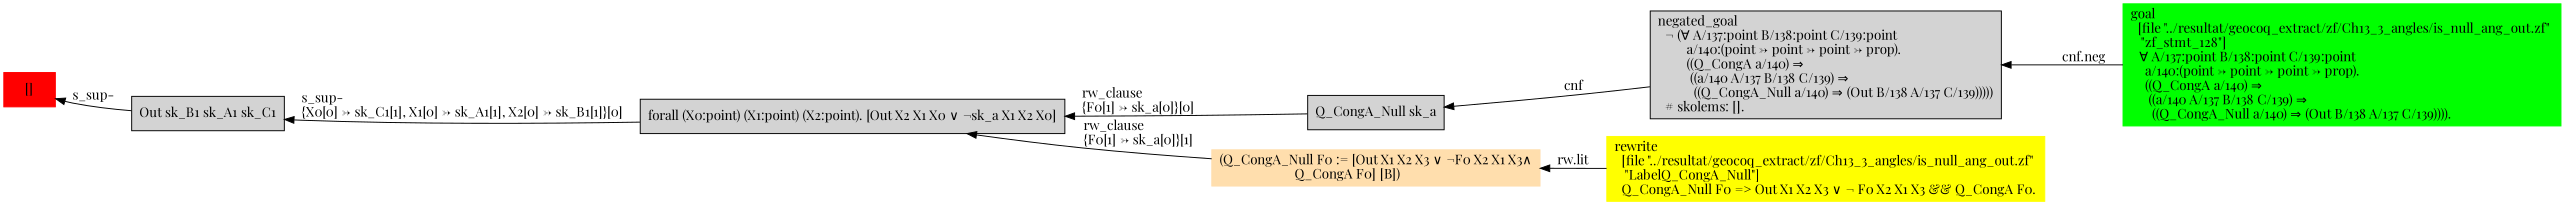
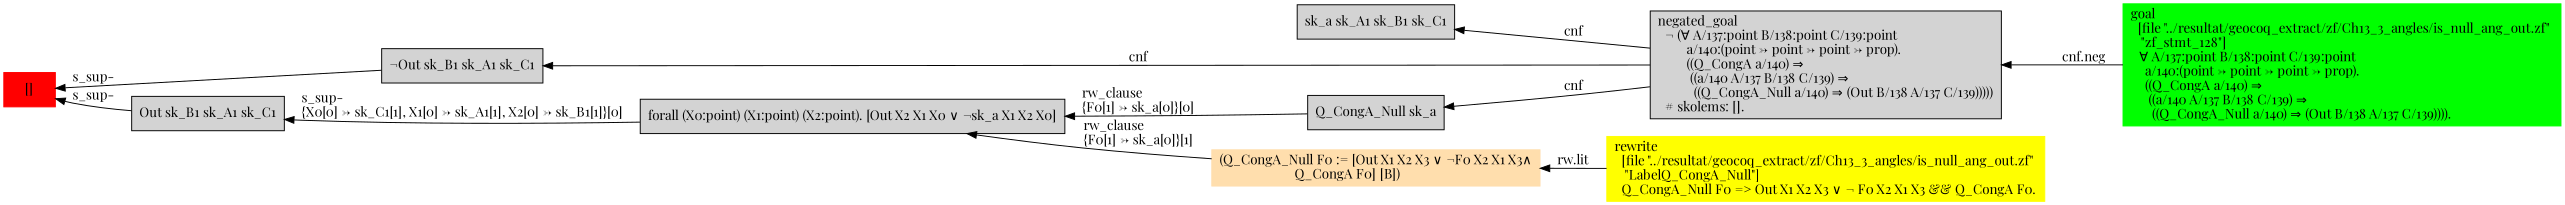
node "sk_a sk_A1 sk_B1 sk_C1": added
node "¬Out sk_B1 sk_A1 sk_C1": added
